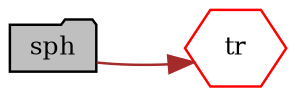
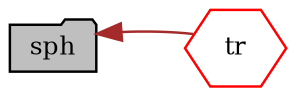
edge "sph" -> "tr": reversed
